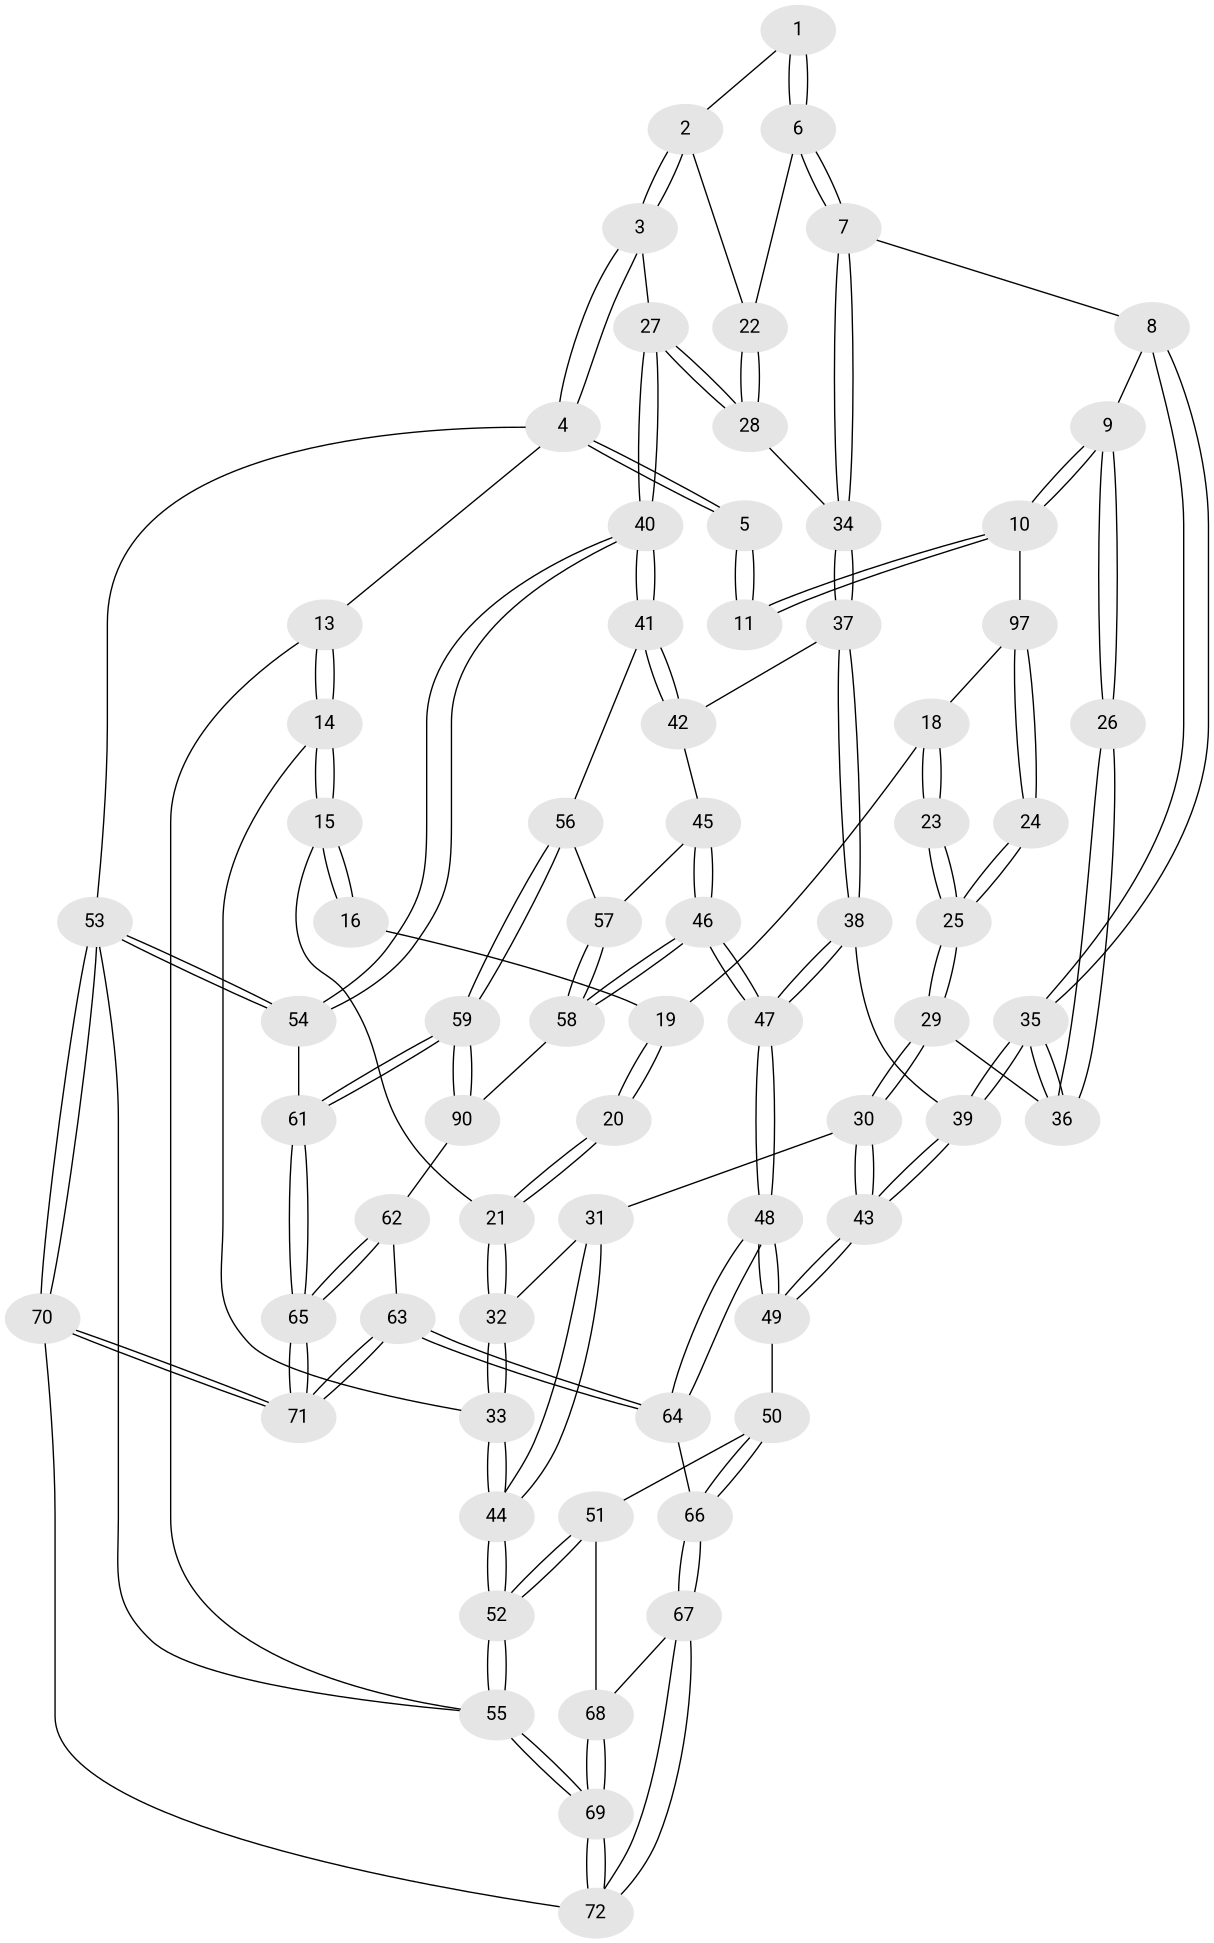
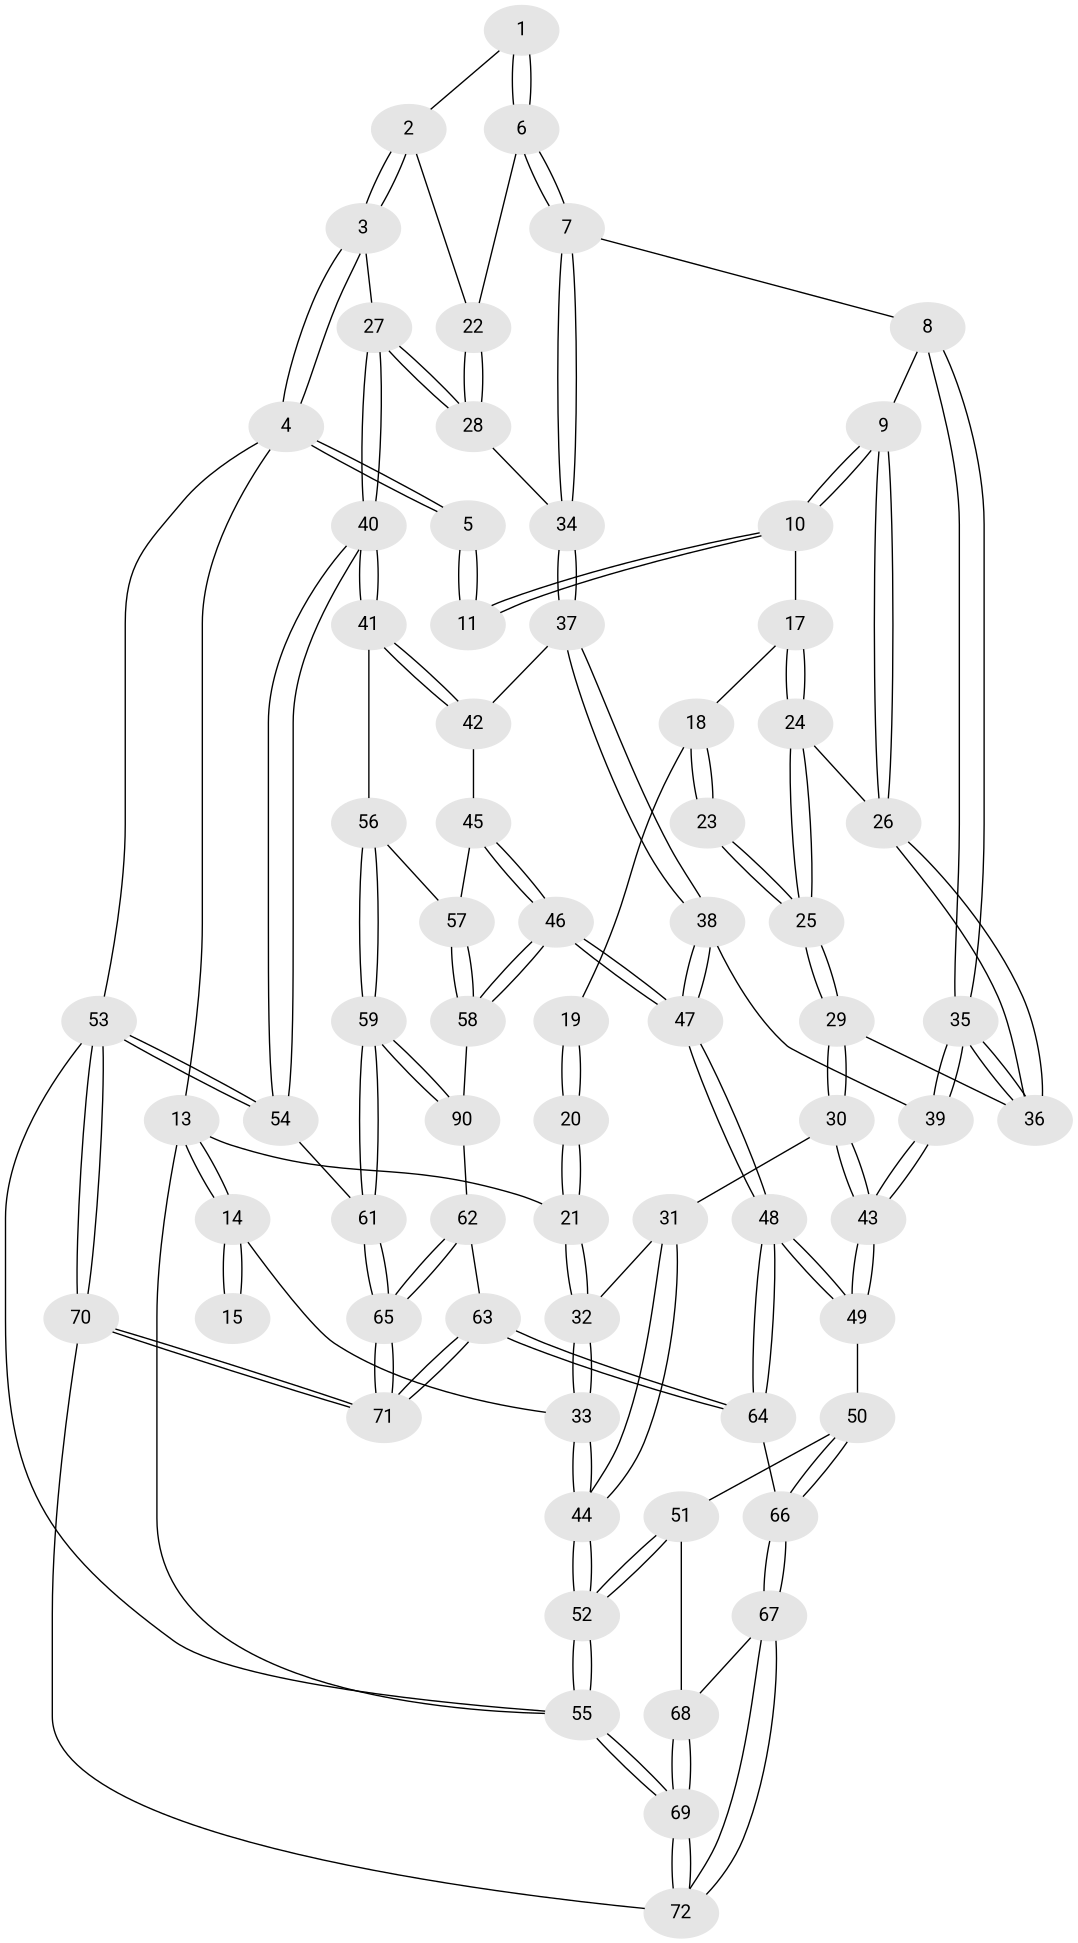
node "97": label "97" -> "17"
edge "24" -- "26": added
node "16": removed
edge "15" -- "21": now "13" -- "21"
